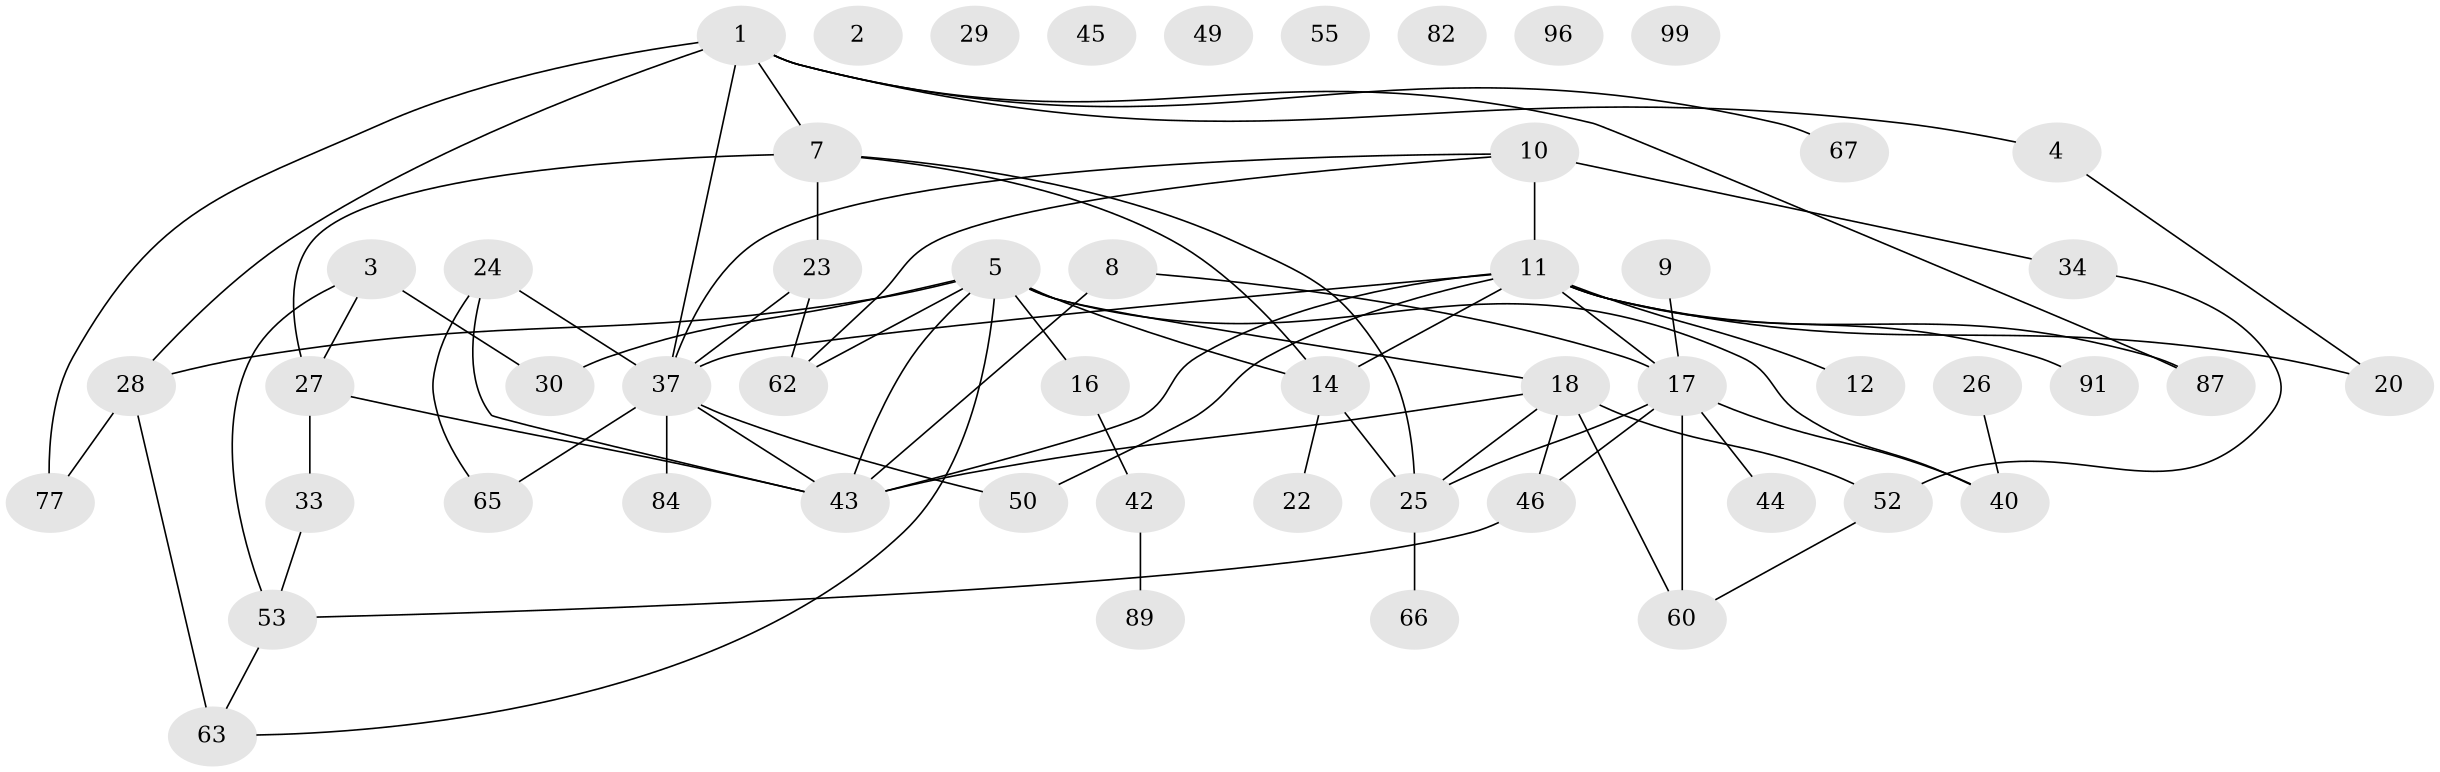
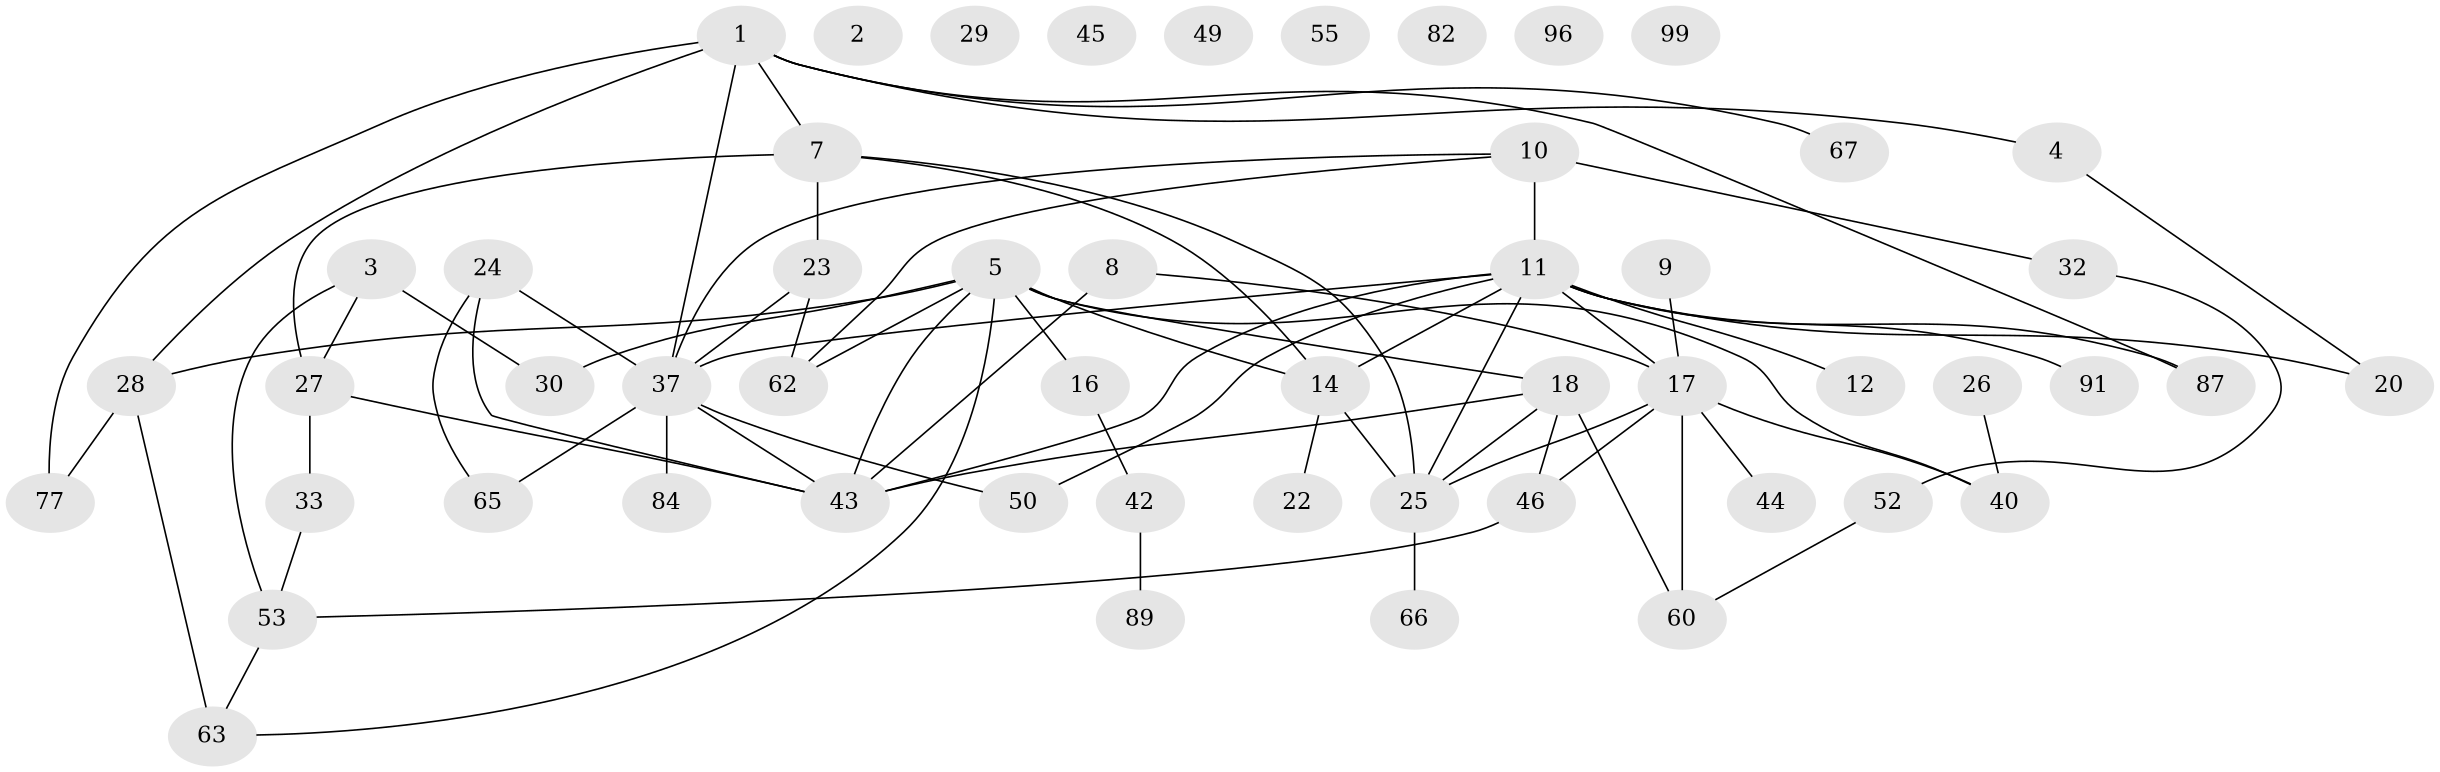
node "34": label "34" -> "32"
edge "11" -- "25": added
edge "18" -- "52": removed
